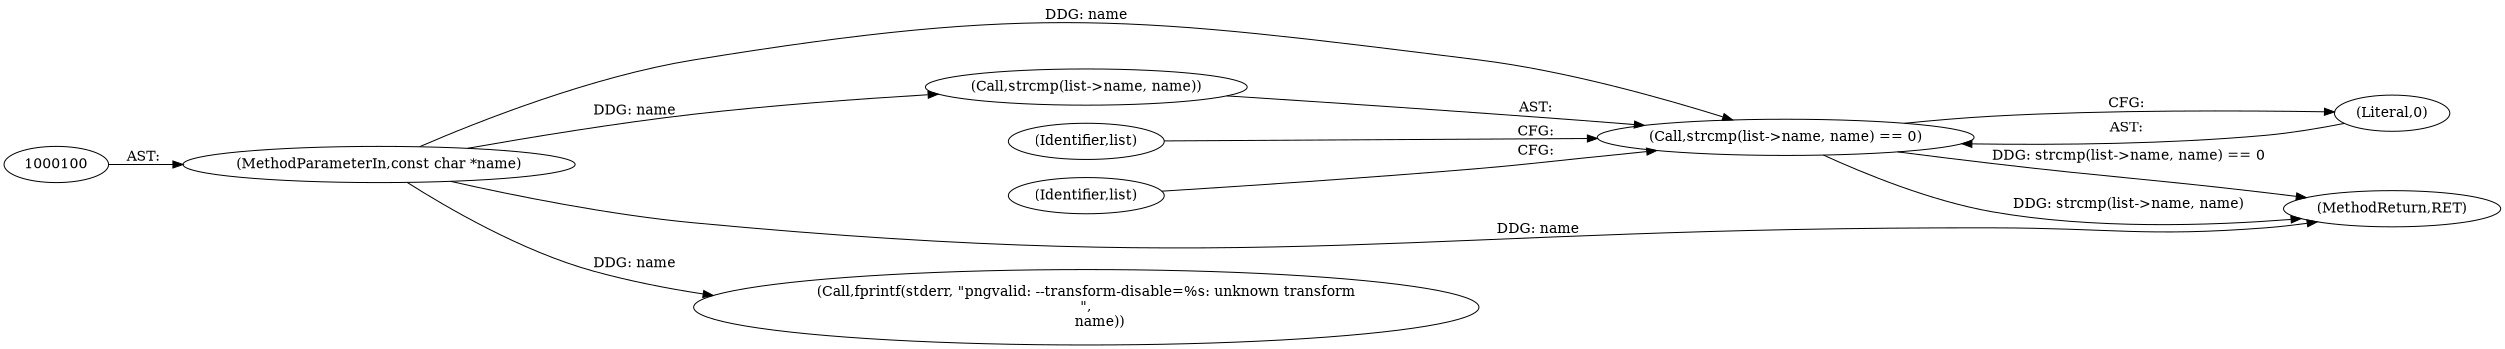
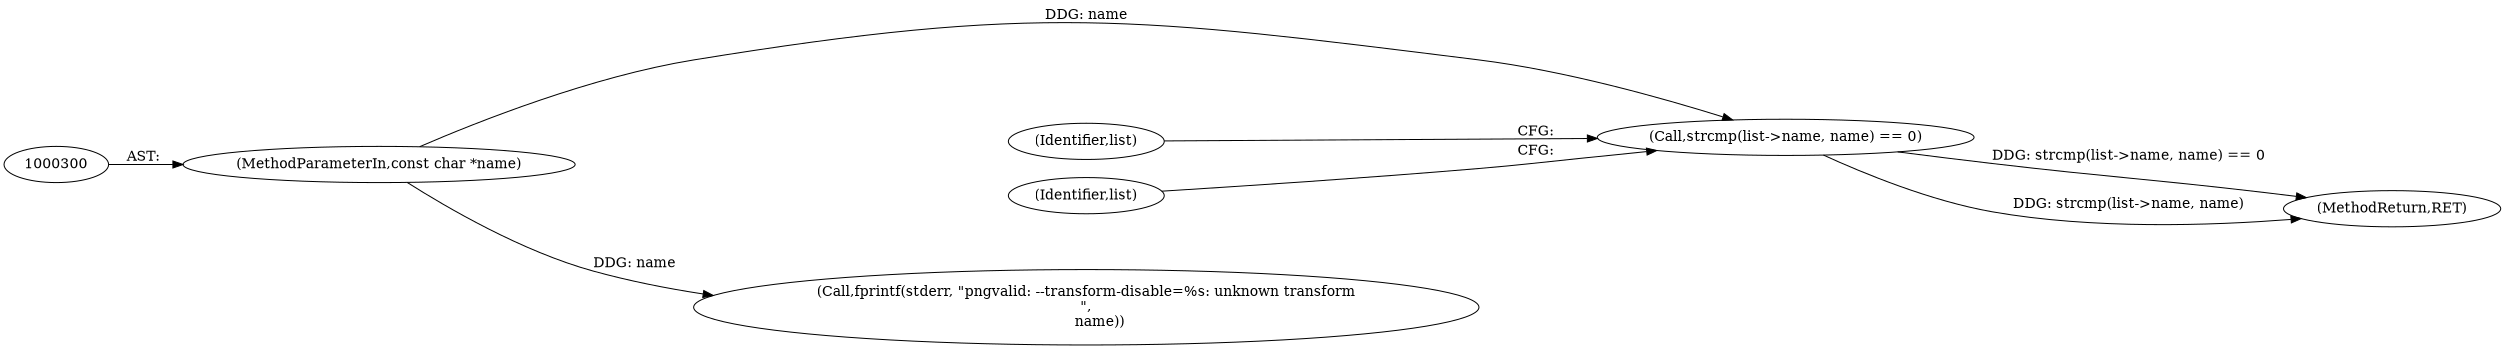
node "(Call,strcmp(list->name, name))": removed
node "(Literal,0)": removed
node "1000100": label "1000100" -> "1000300"
edge "(MethodParameterIn,const char *name)" -> "(MethodReturn,RET)": removed, label "DDG: name"
